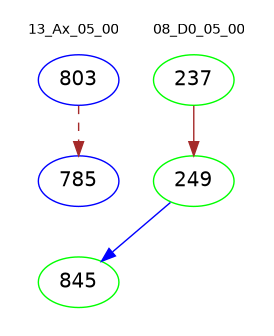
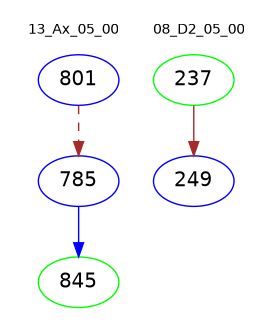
cluster "08_D0_05_00": label "08_D0_05_00" -> "08_D2_05_00"
node "803": label "803" -> "801"
node "249": color green -> blue
edge "249" -> "845": now "785" -> "845"
